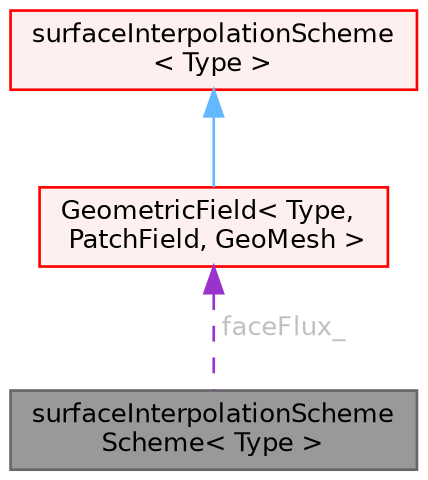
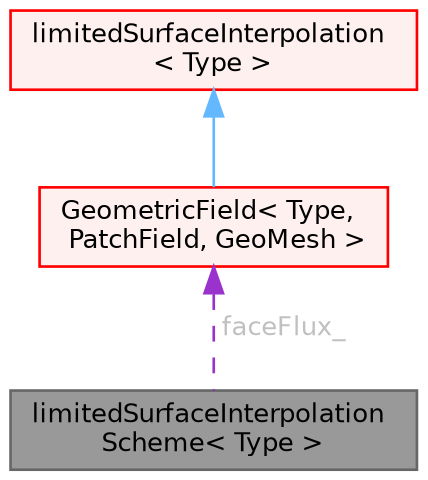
node "surfaceInterpolationScheme < Type >": label "surfaceInterpolationScheme < Type >" -> "limitedSurfaceInterpolation < Type >"
node "surfaceInterpolationScheme Scheme< Type >": label "surfaceInterpolationScheme Scheme< Type >" -> "limitedSurfaceInterpolation Scheme< Type >"
